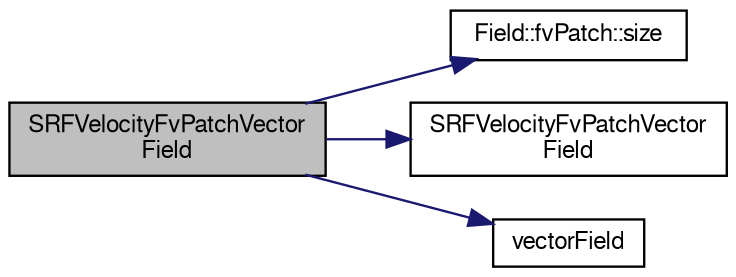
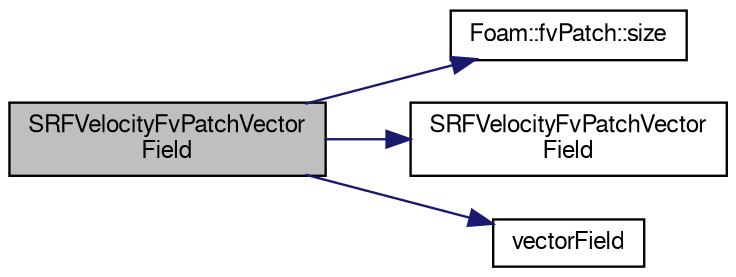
node "Field::fvPatch::size": label "Field::fvPatch::size" -> "Foam::fvPatch::size"
